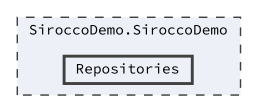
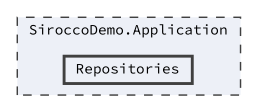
cluster "SiroccoDemo.SiroccoDemo": label "SiroccoDemo.SiroccoDemo" -> "SiroccoDemo.Application"
